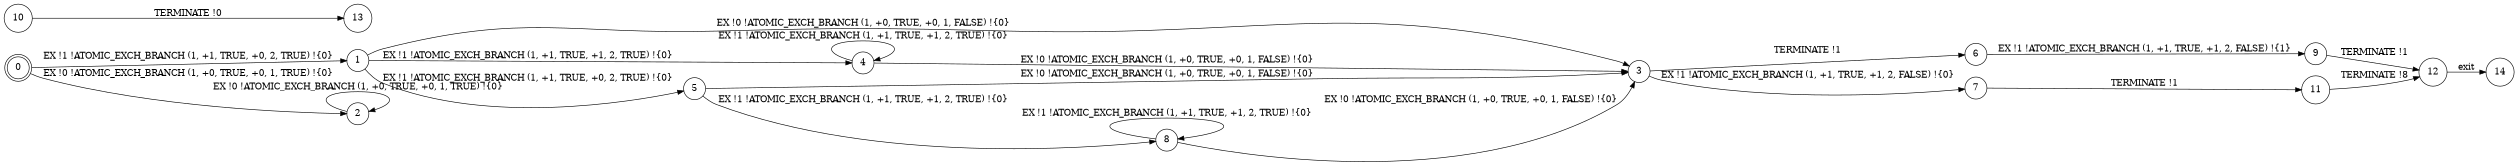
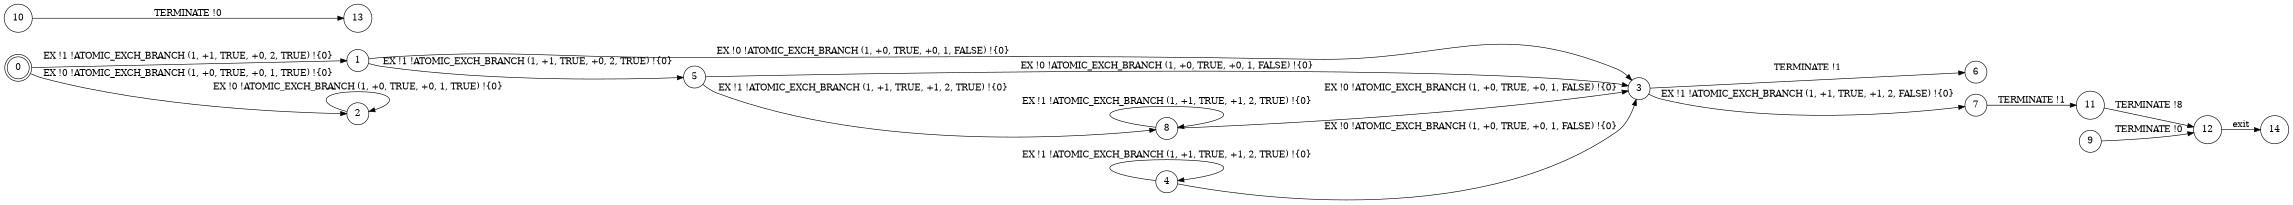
edge "9" -> "12": label "TERMINATE !1" -> "TERMINATE !0"
edge "6" -> "9": removed, label "EX !1 !ATOMIC_EXCH_BRANCH (1, +1, TRUE, +1, 2, FALSE) !{1}"
edge "1" -> "4": removed, label "EX !1 !ATOMIC_EXCH_BRANCH (1, +1, TRUE, +1, 2, TRUE) !{0}"
